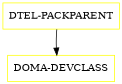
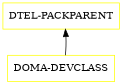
edge "DTEL-PACKPARENT" -> "DOMA-DEVCLASS": reversed
